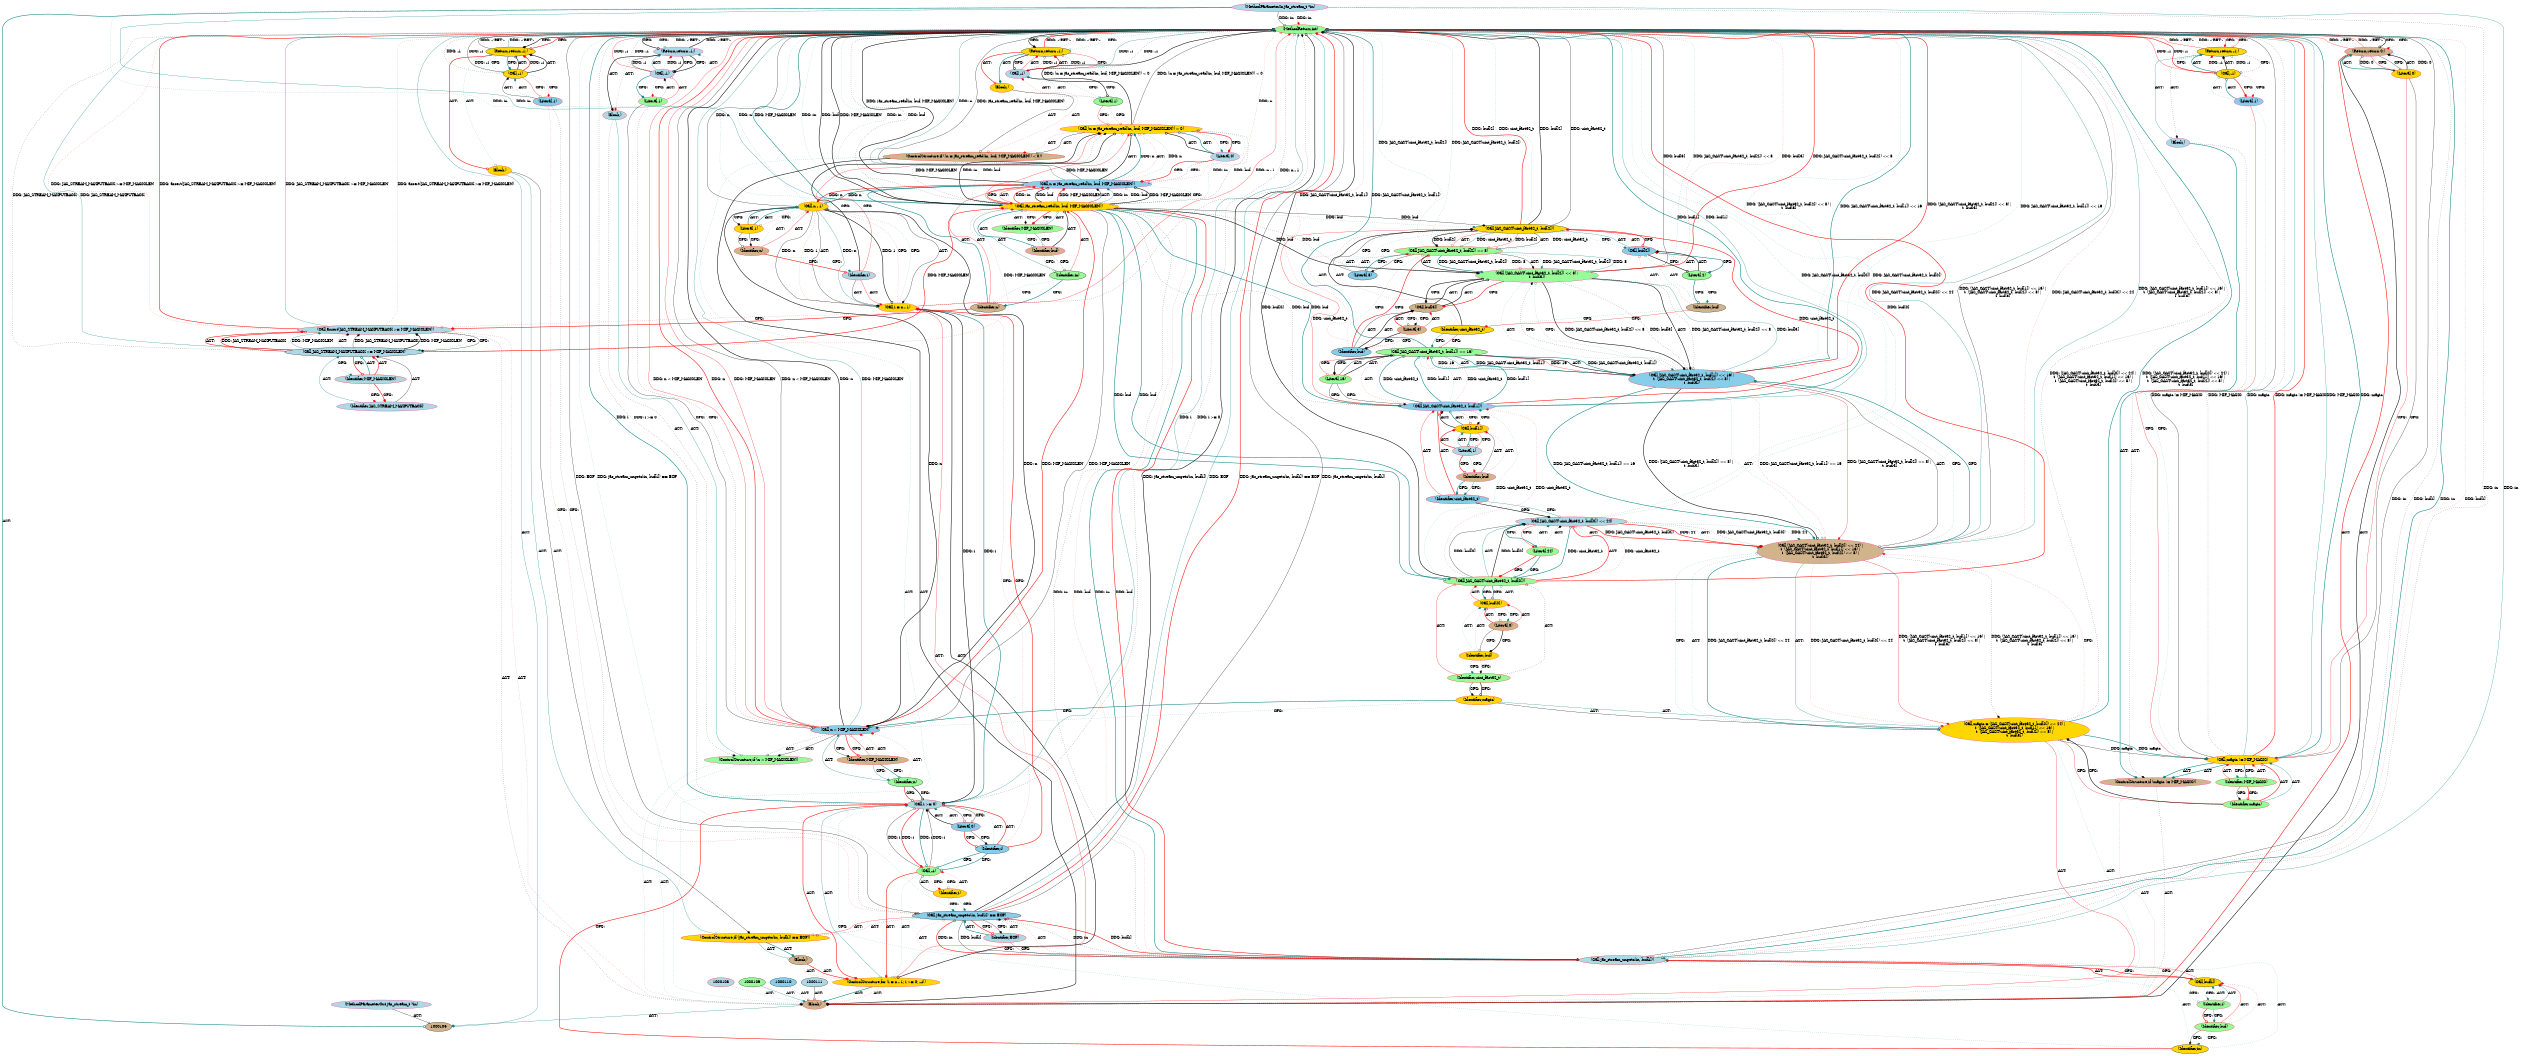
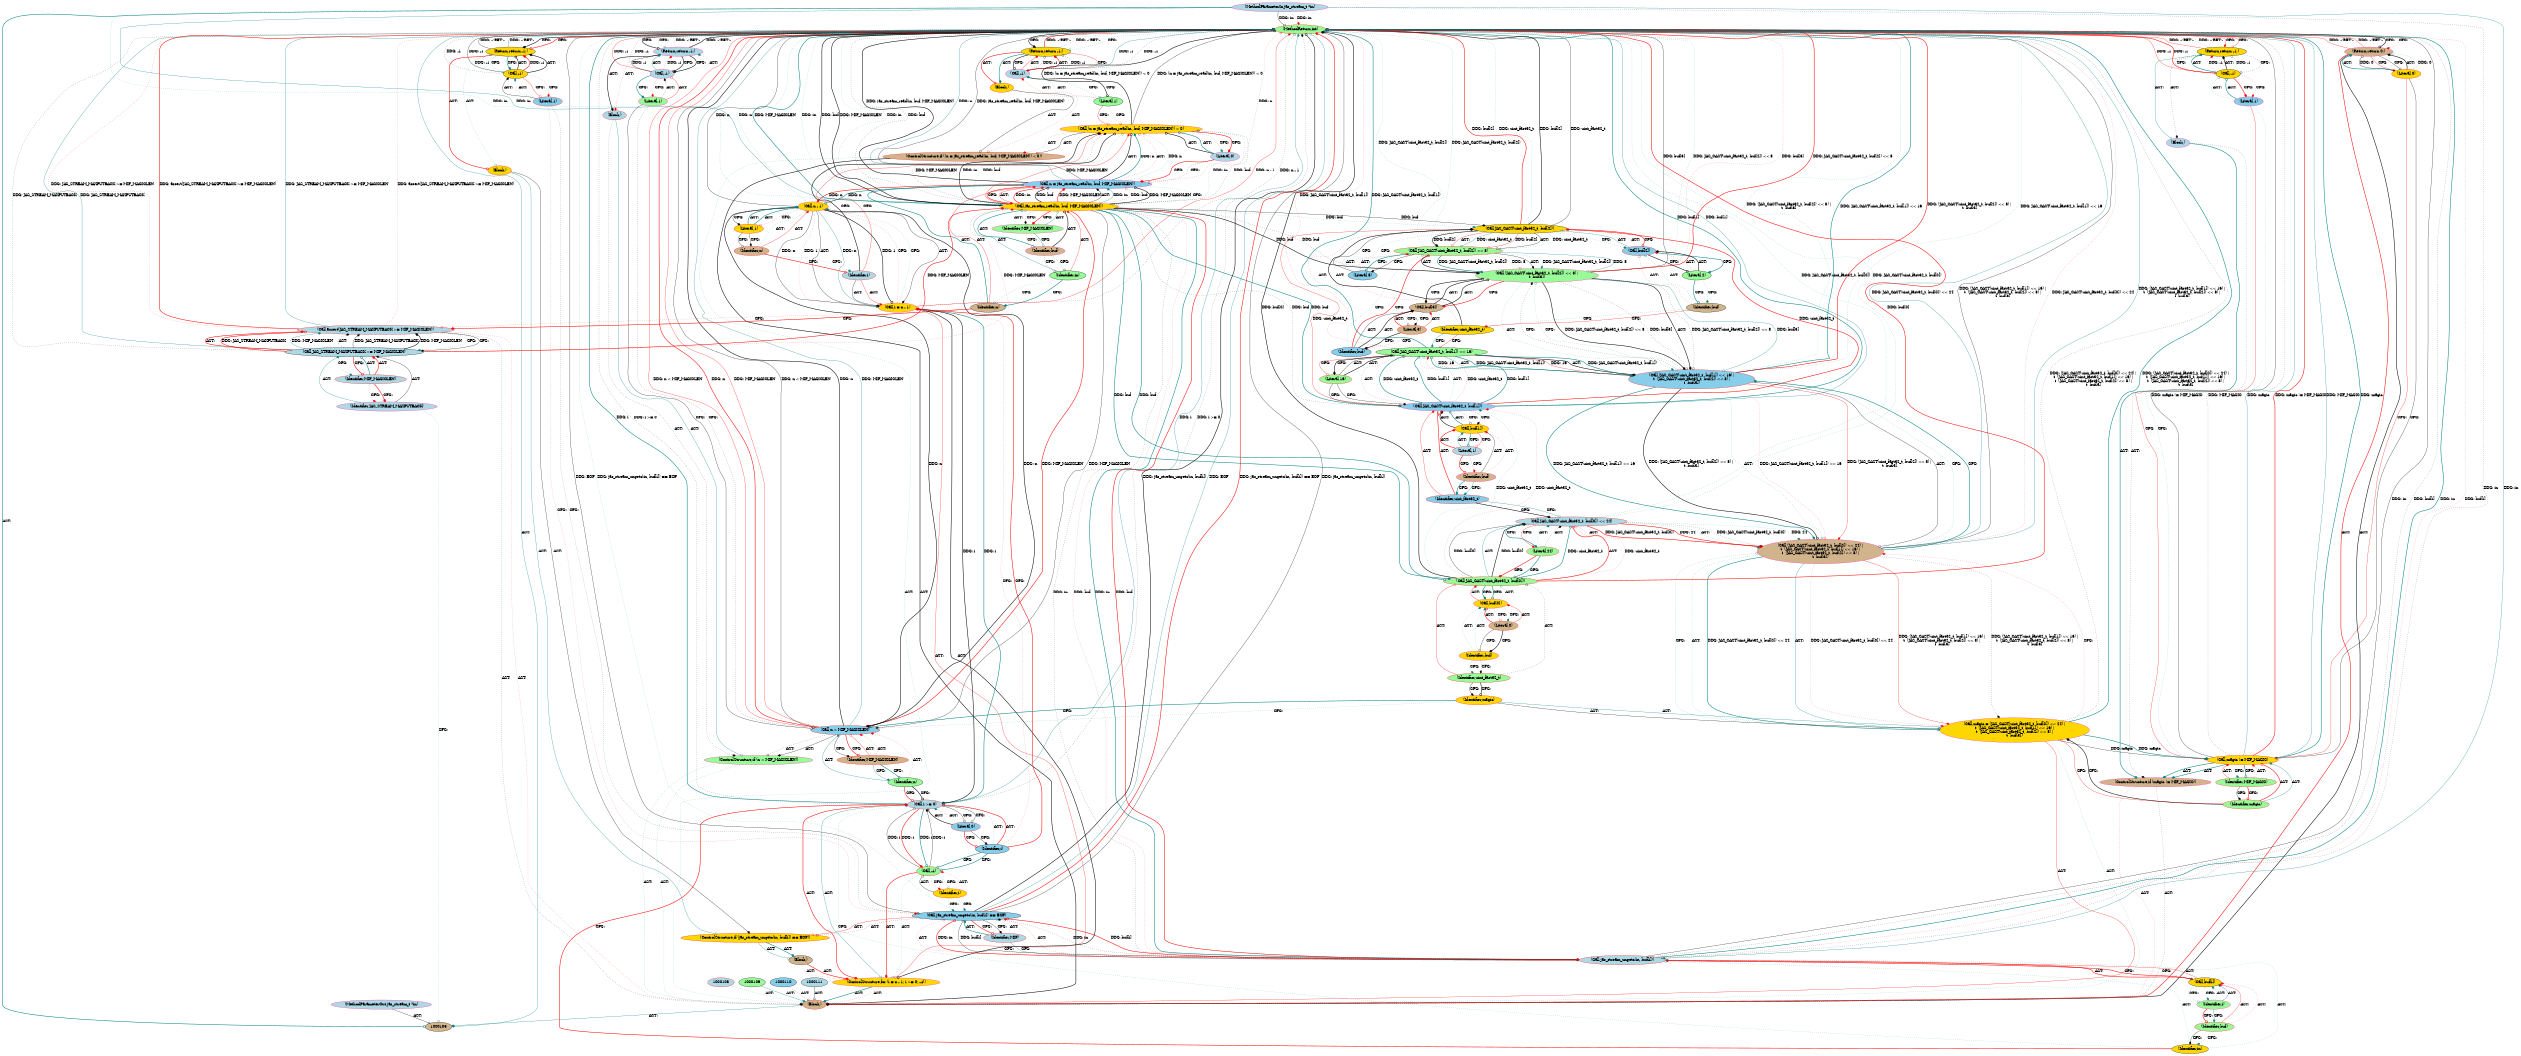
edge "(Identifier,JAS_STREAM_MAXPUTBACK)" -> "1000105": added, label "CFG:"
node "(Identifier,EOF)": label "(Identifier,EOF)" -> "(Identifier,MIF)"
